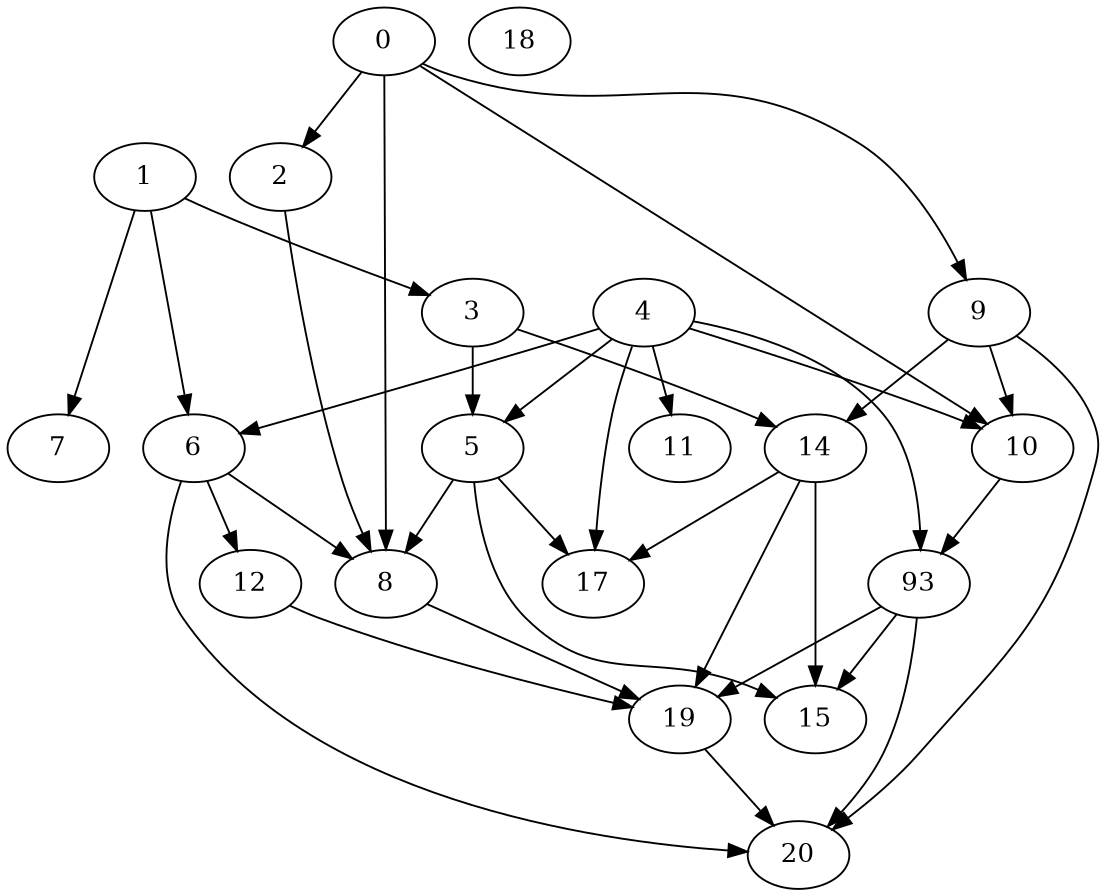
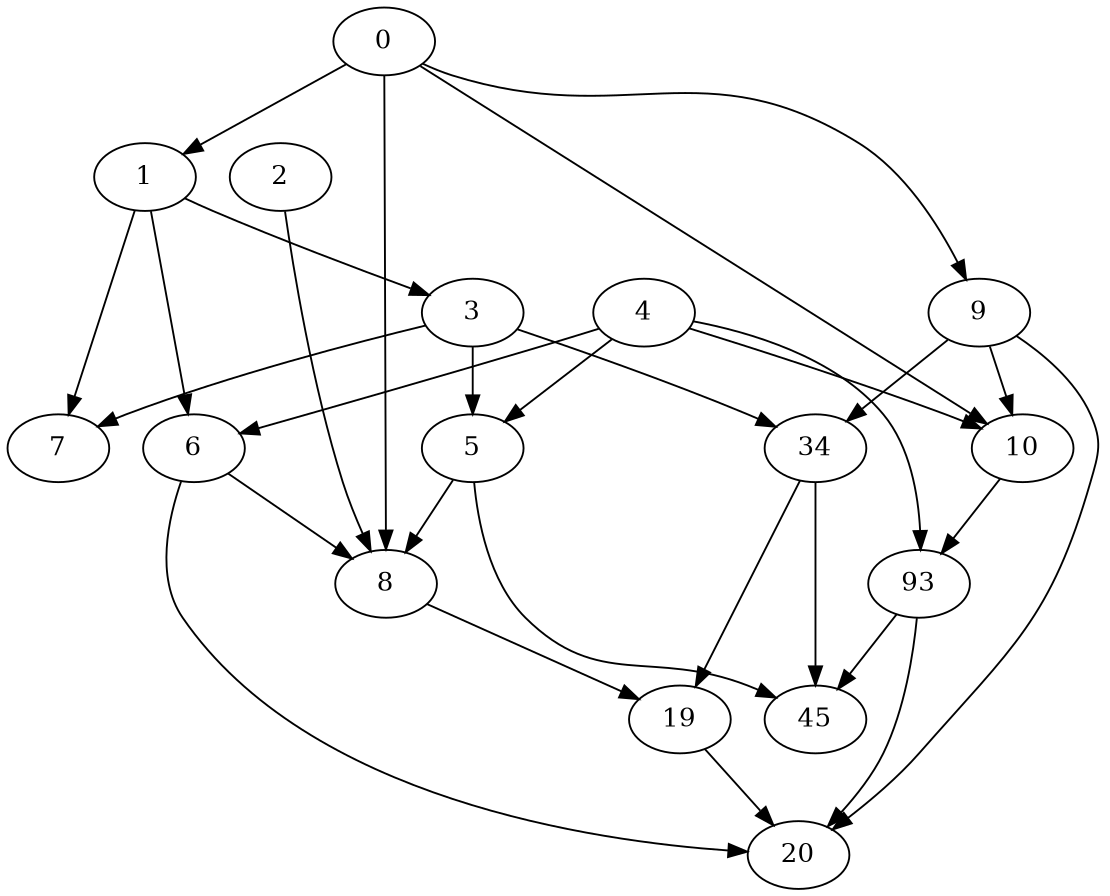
node "18": removed
edge "0" -> "2": now "0" -> "1"
edge "3" -> "7": added
node "11": removed
node "14": label "14" -> "34"
node "12": removed
node "17": removed
edge "93" -> "19": removed
node "15": label "15" -> "45"
